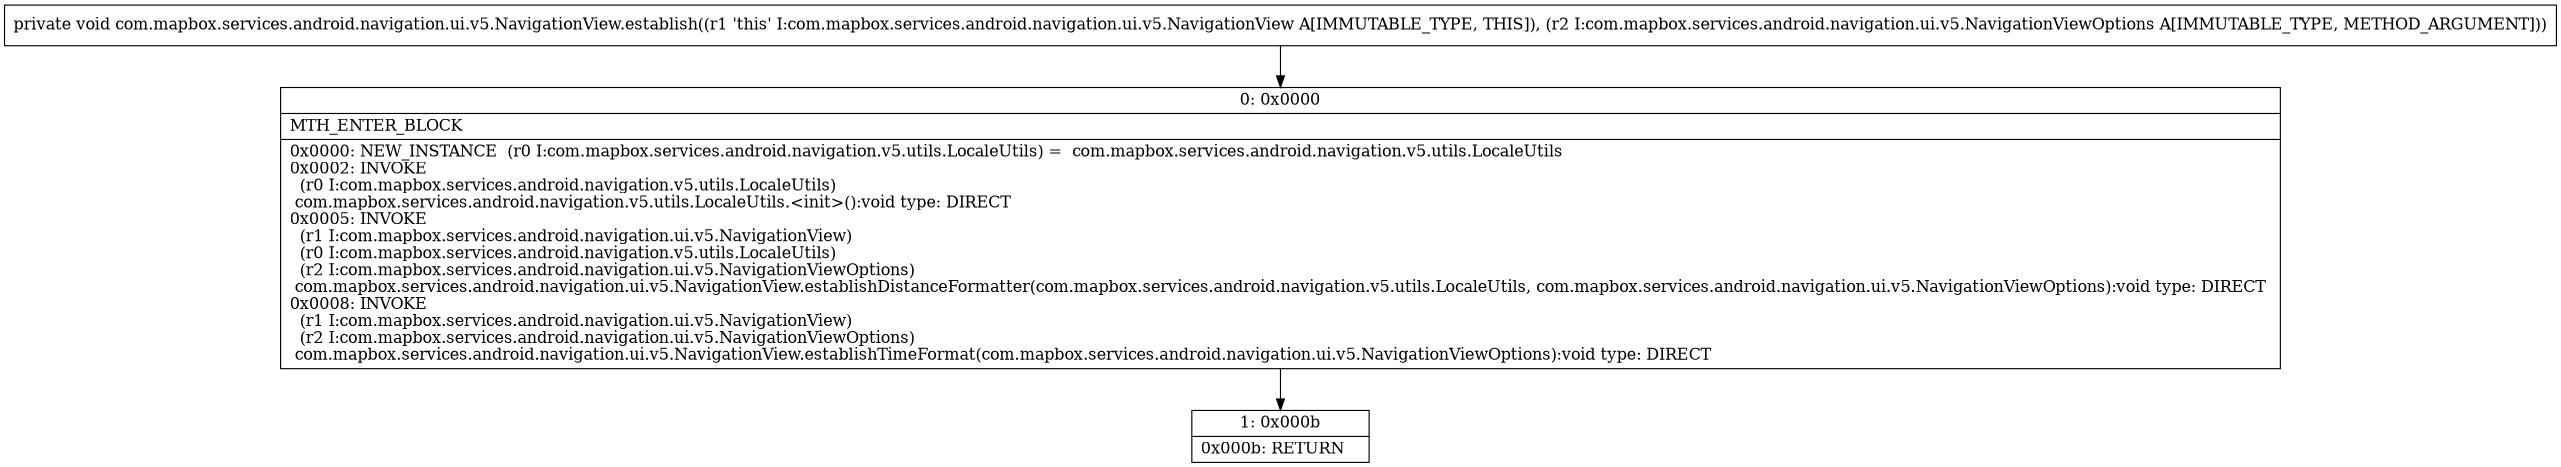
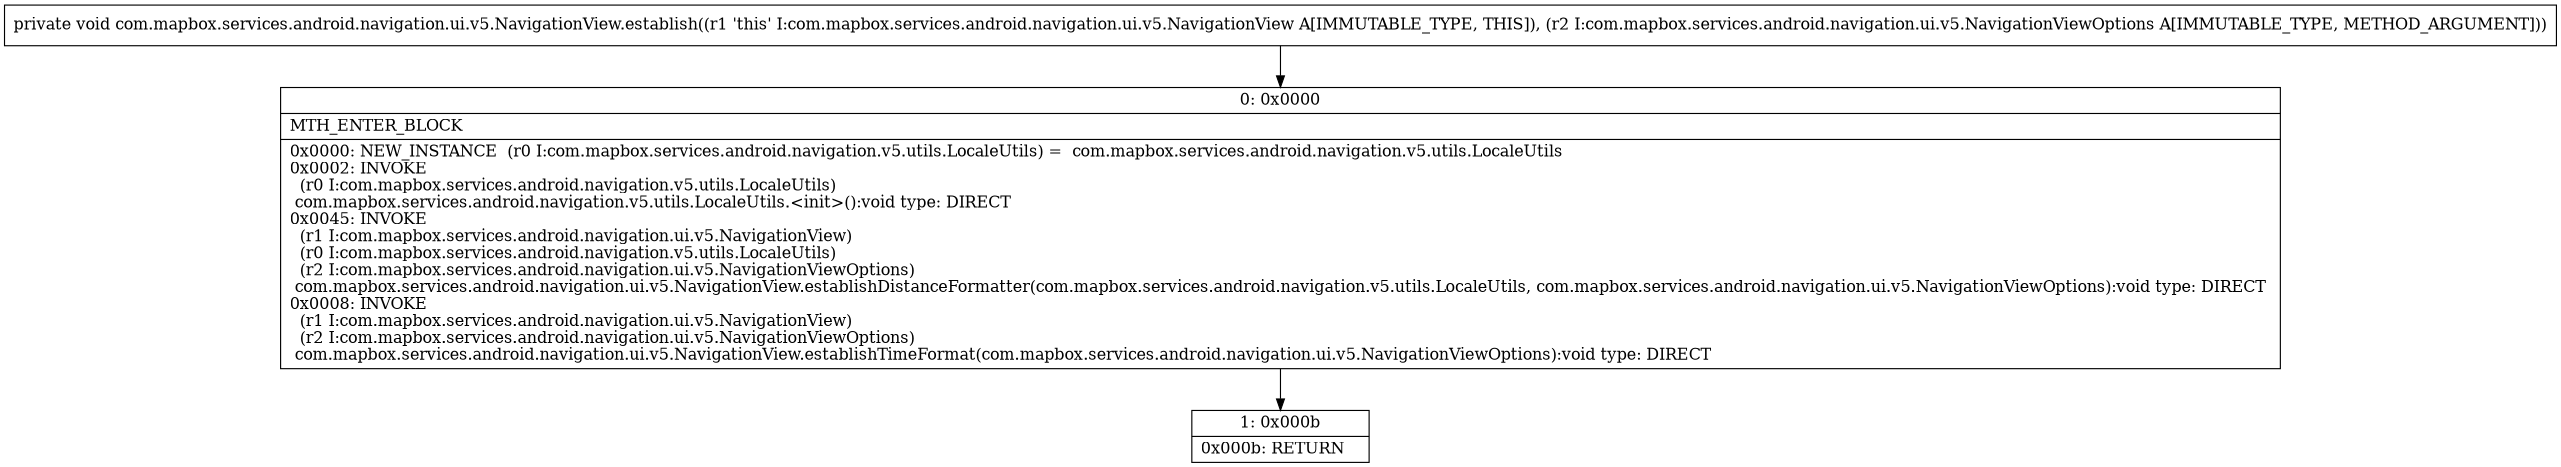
node "0: 0x0000": text "0x0005: INVOKE" -> "0x0045: INVOKE"
